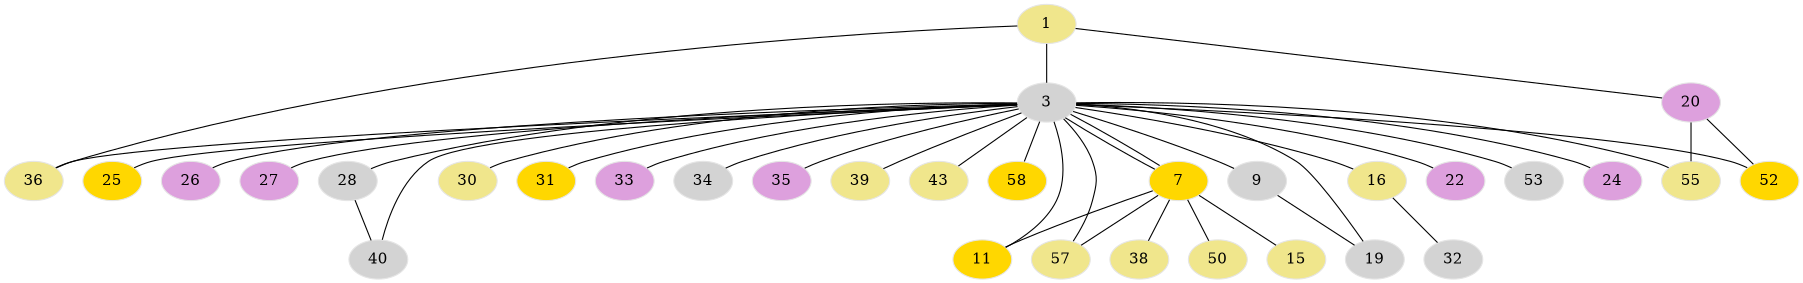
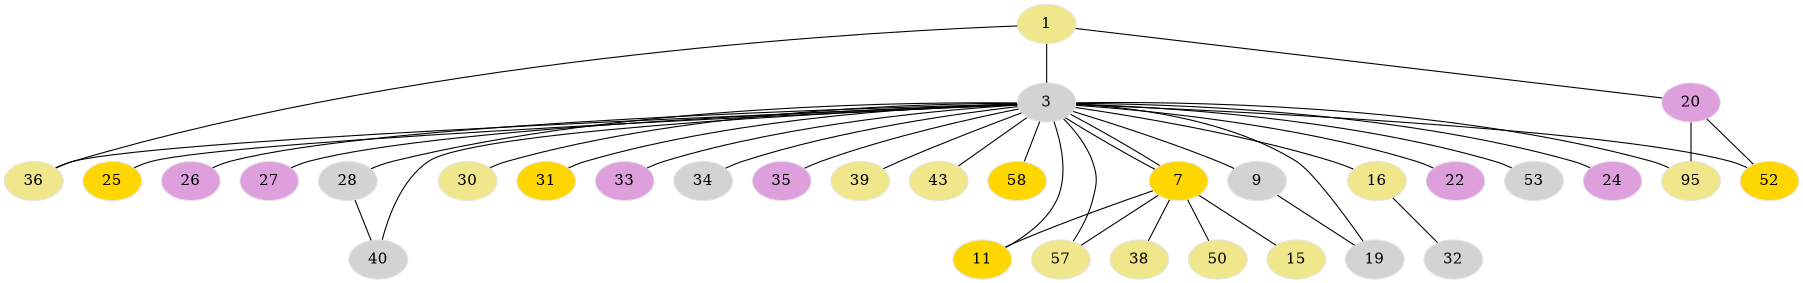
node "55": label "55" -> "95"
